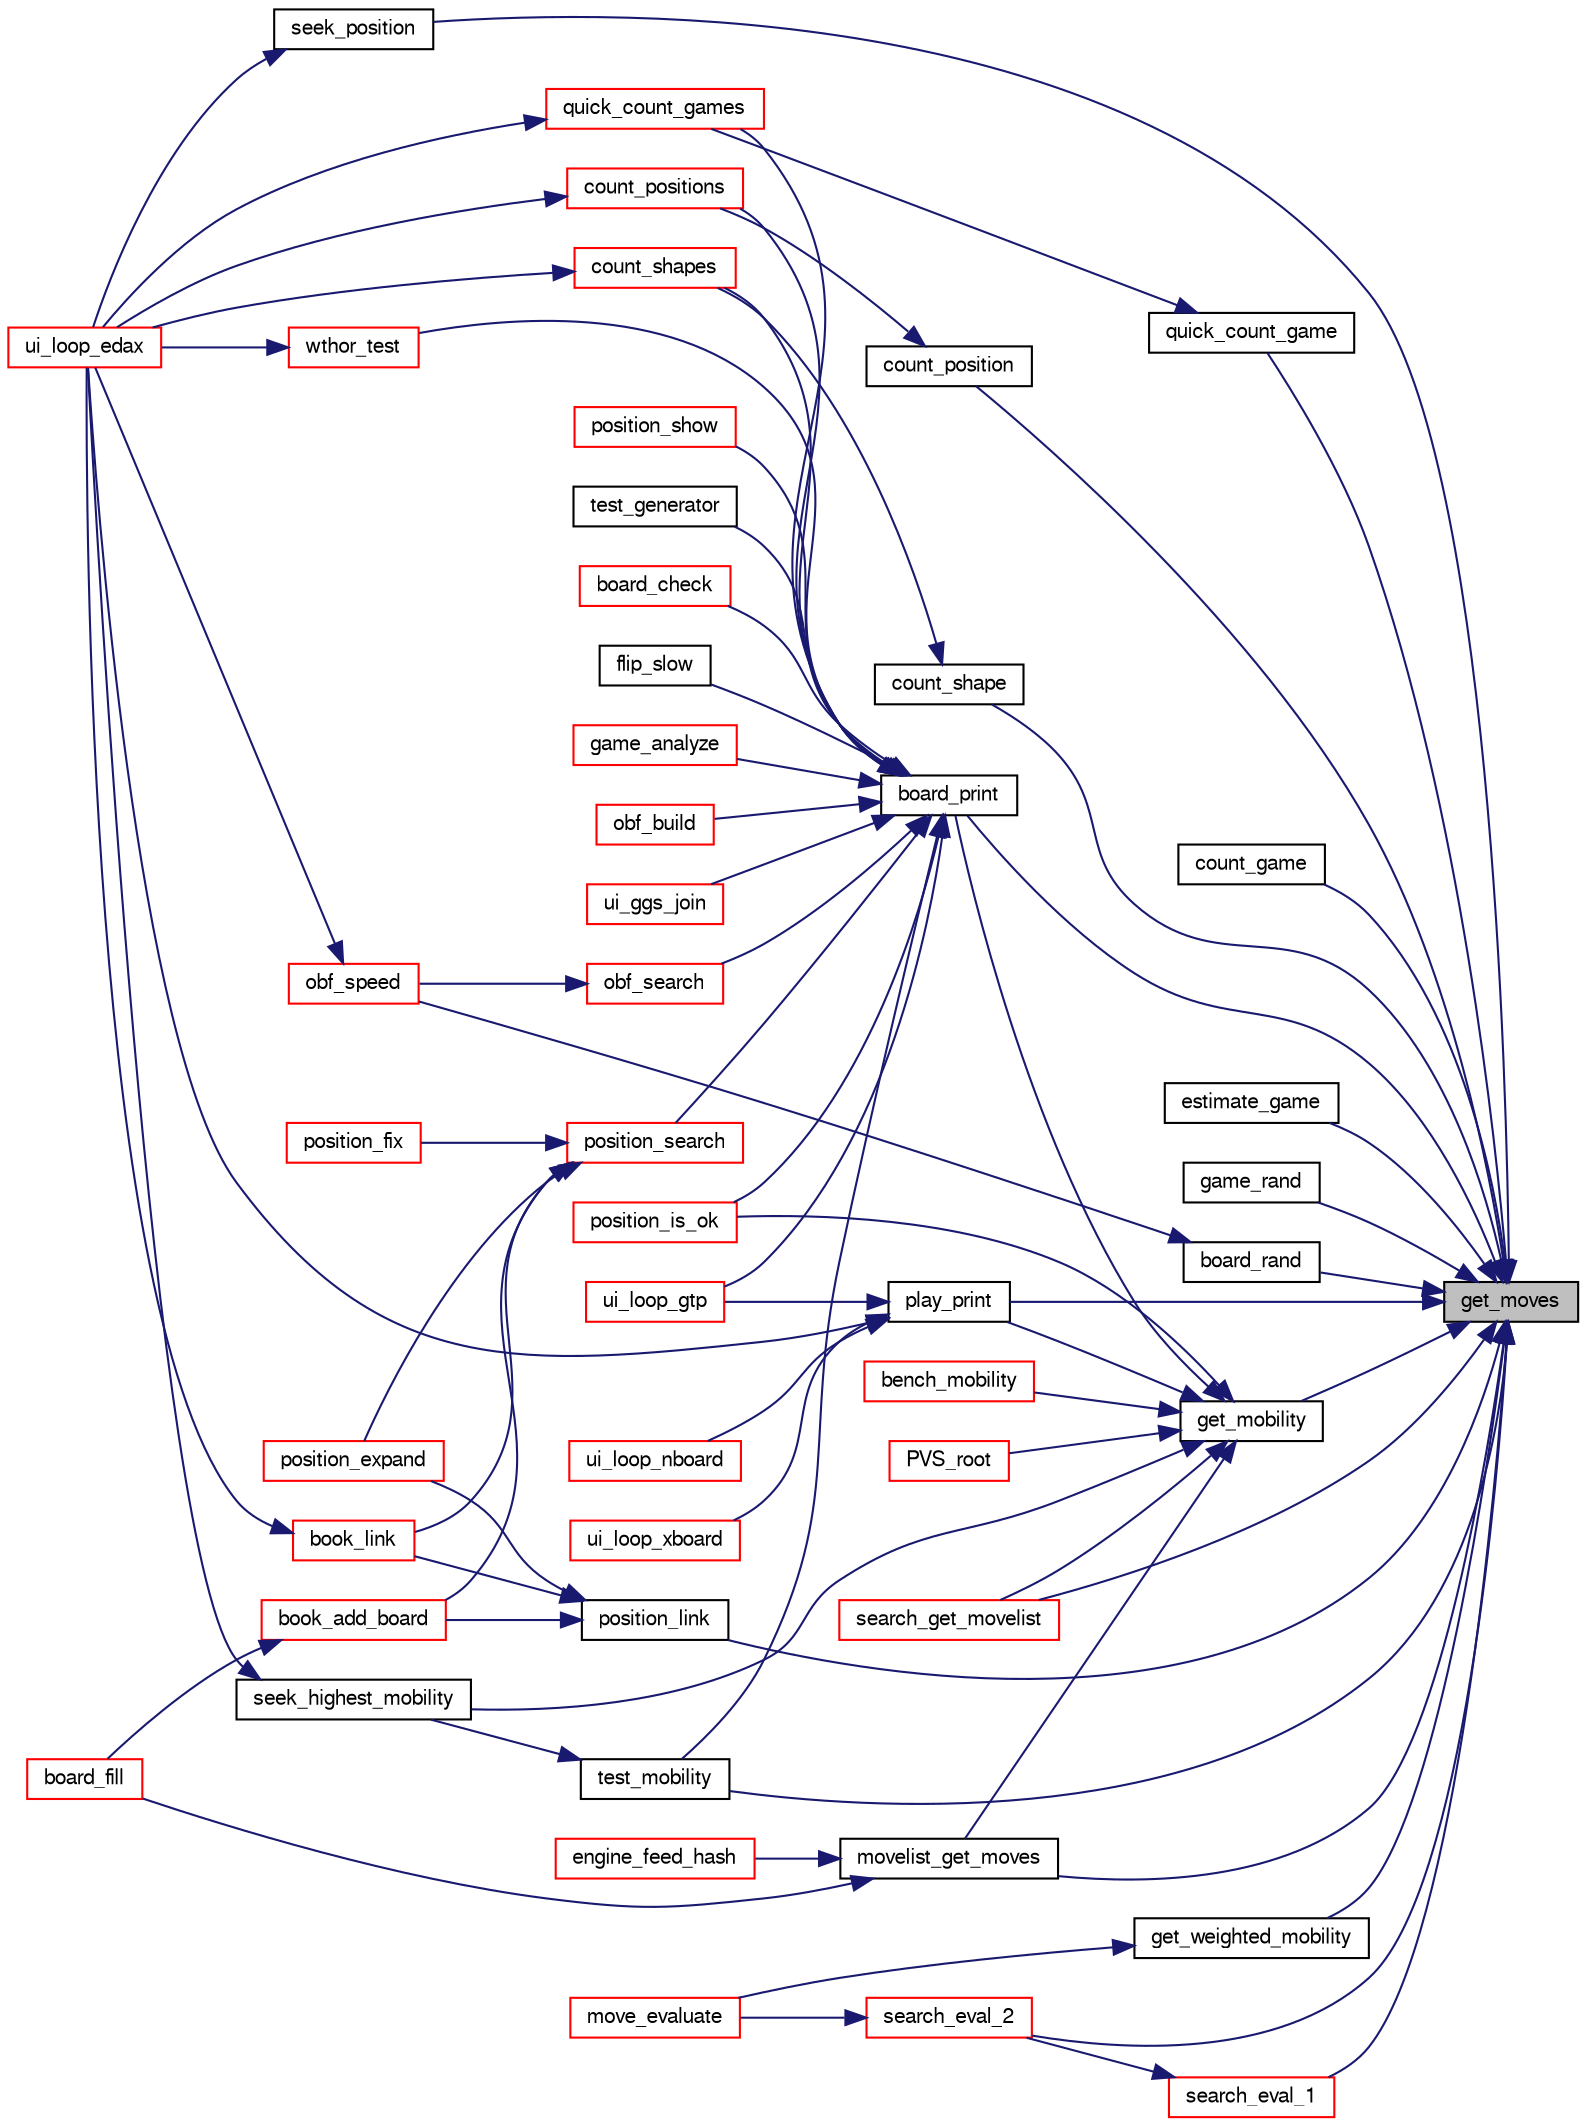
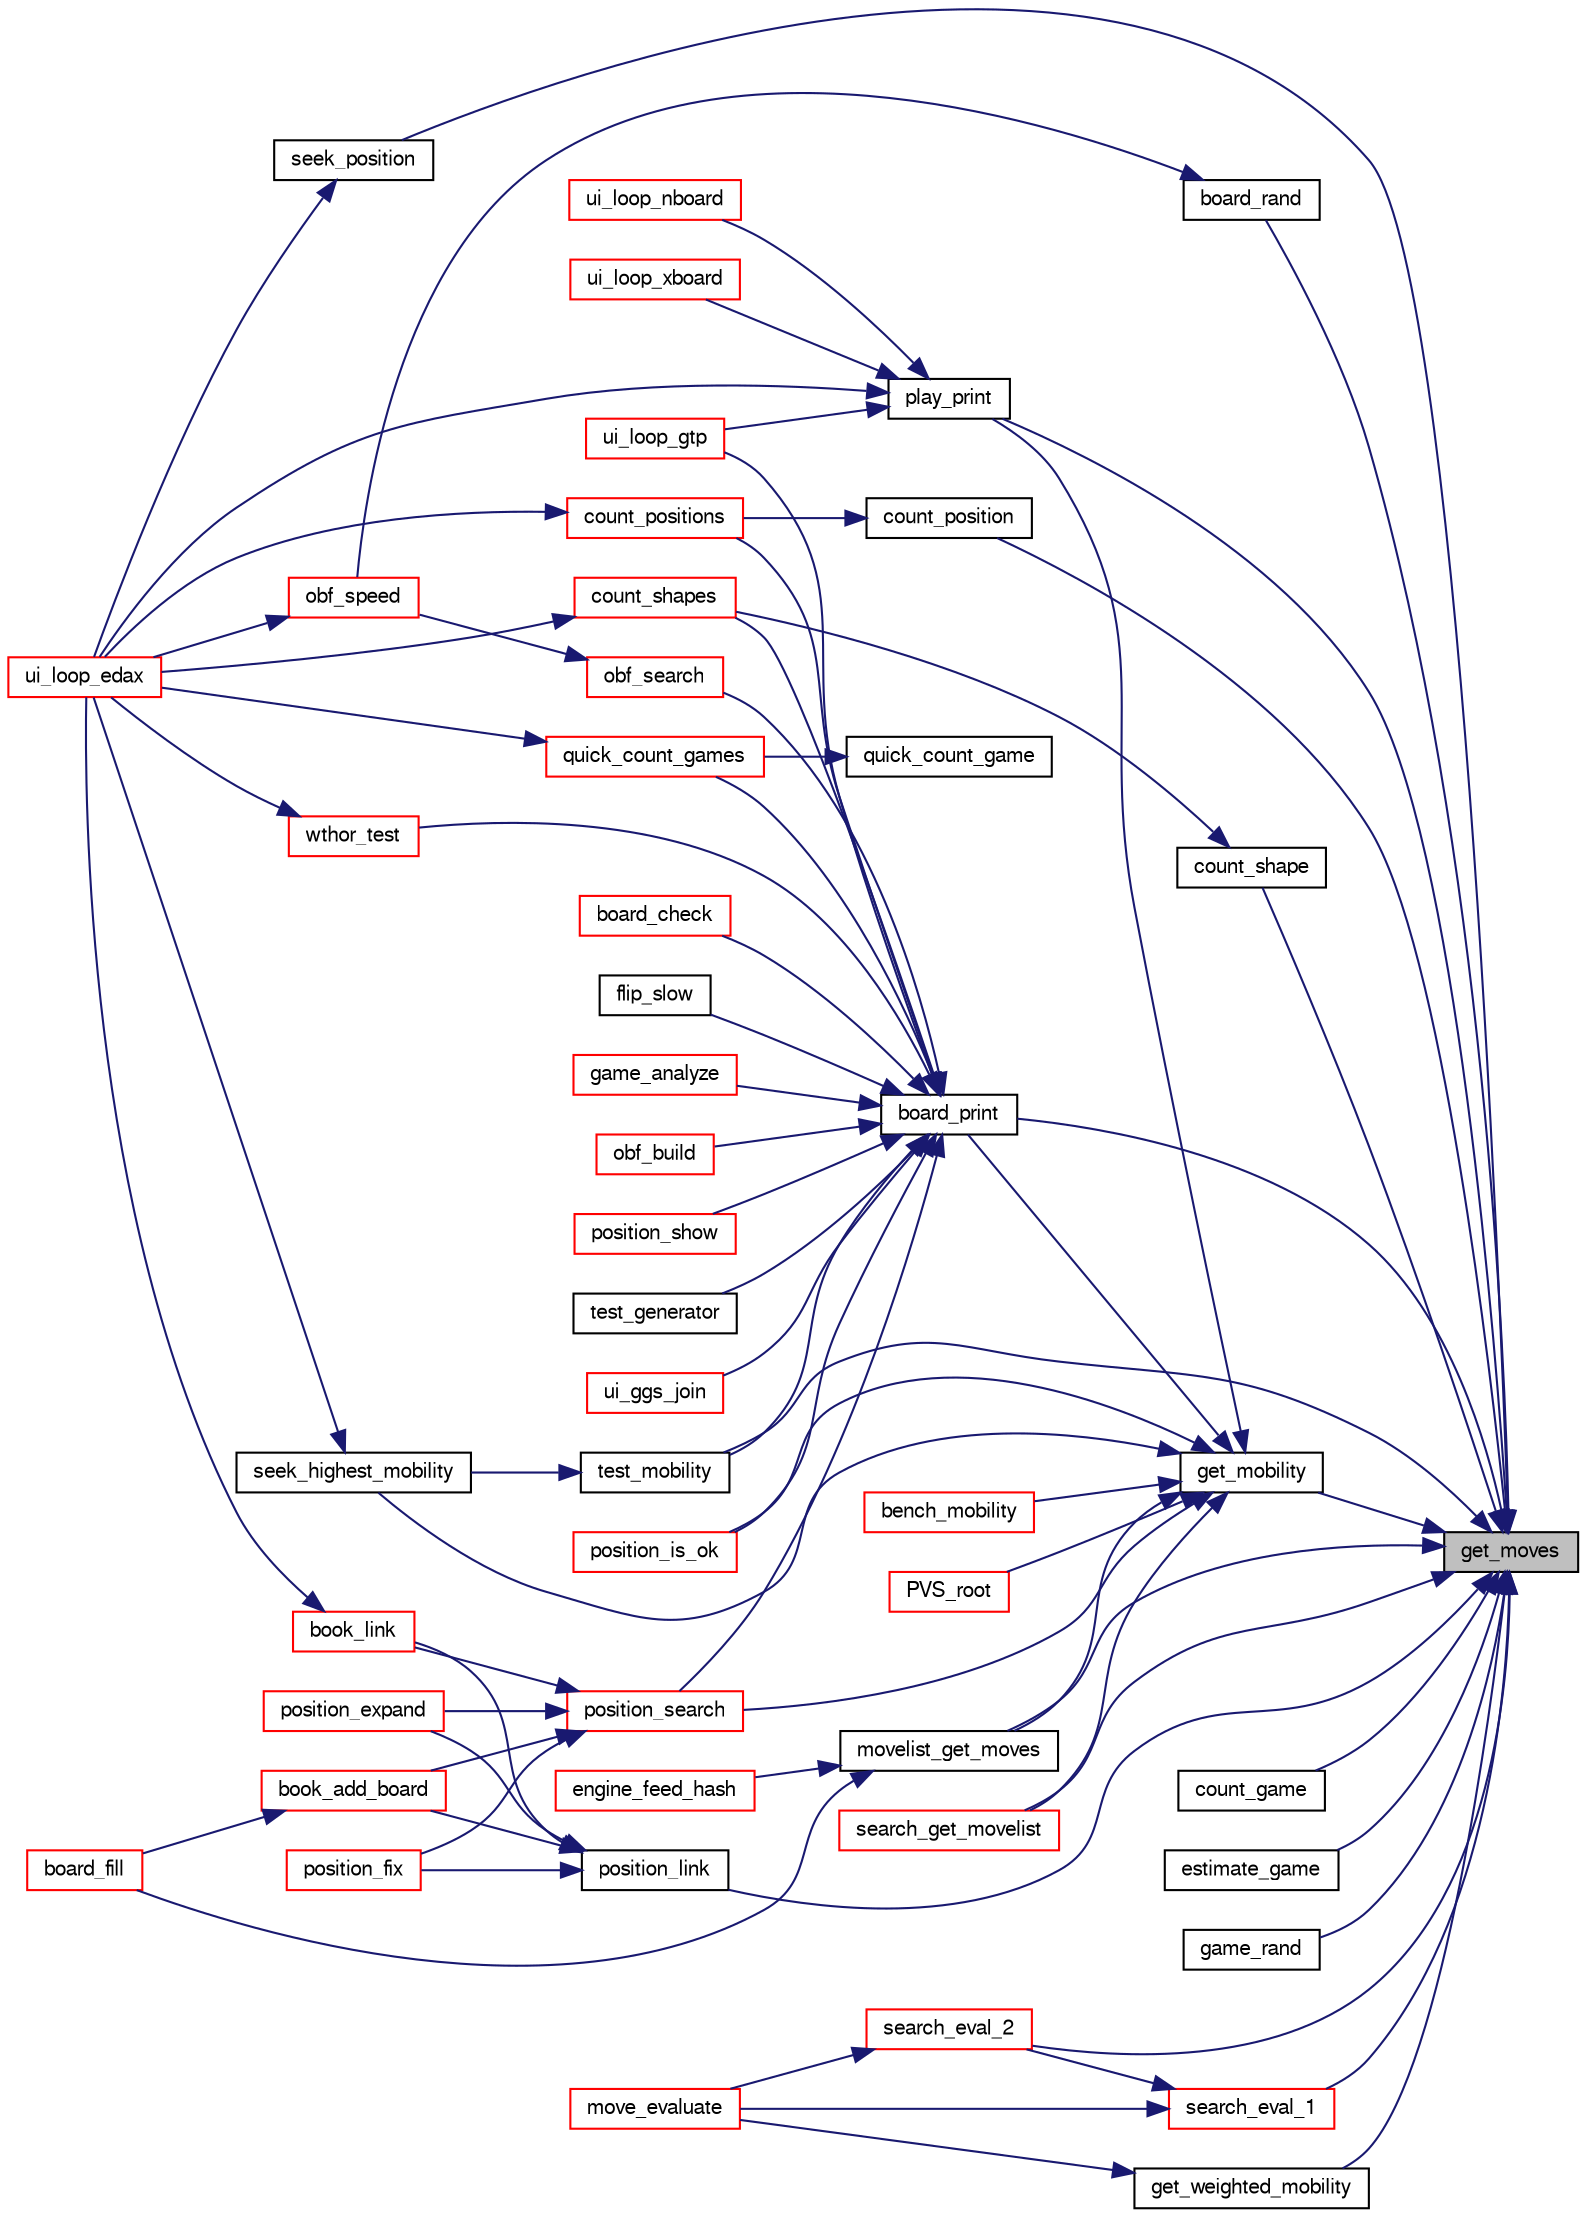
edge "quick_count_game" -> "get_moves": removed
edge "position_search" -> "get_mobility": added
edge "position_fix" -> "position_link": added
edge "move_evaluate" -> "search_eval_1": added
